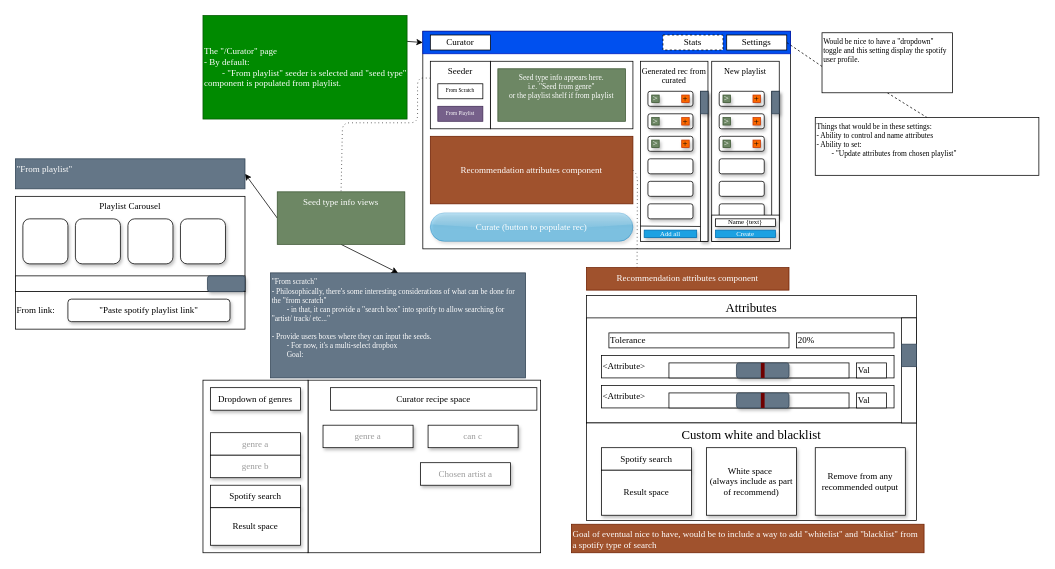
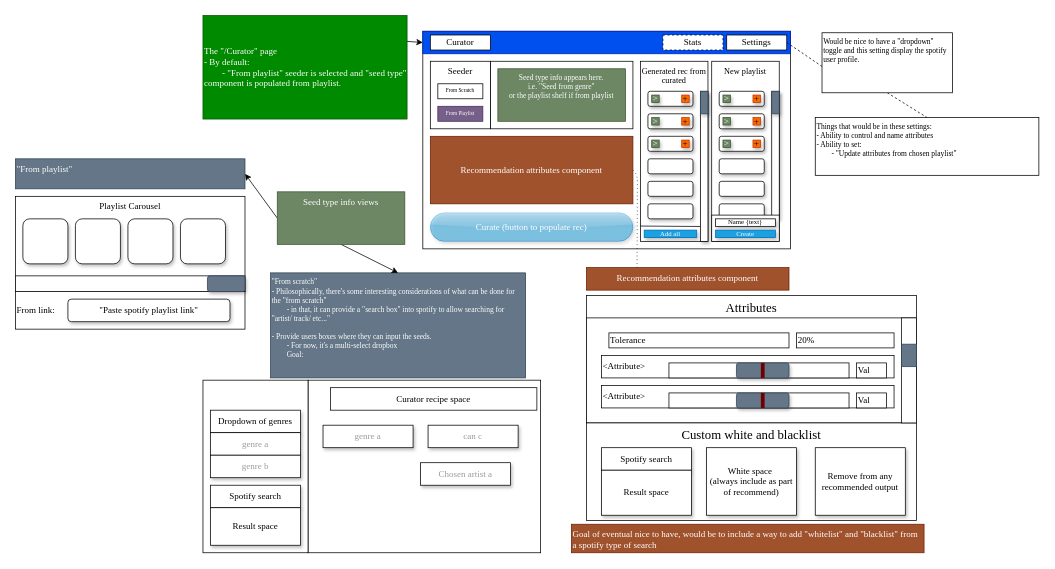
edge "Seeder" -- "Seed type info views": removed
node "Dropdown of genres": moved (255, 399) -> (255, 421)
